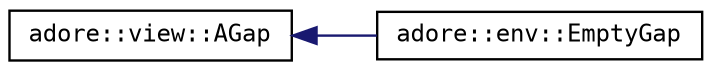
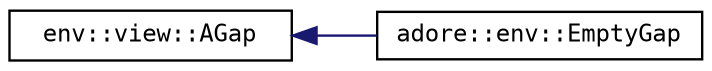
node "adore::view::AGap": label "adore::view::AGap" -> "env::view::AGap"
